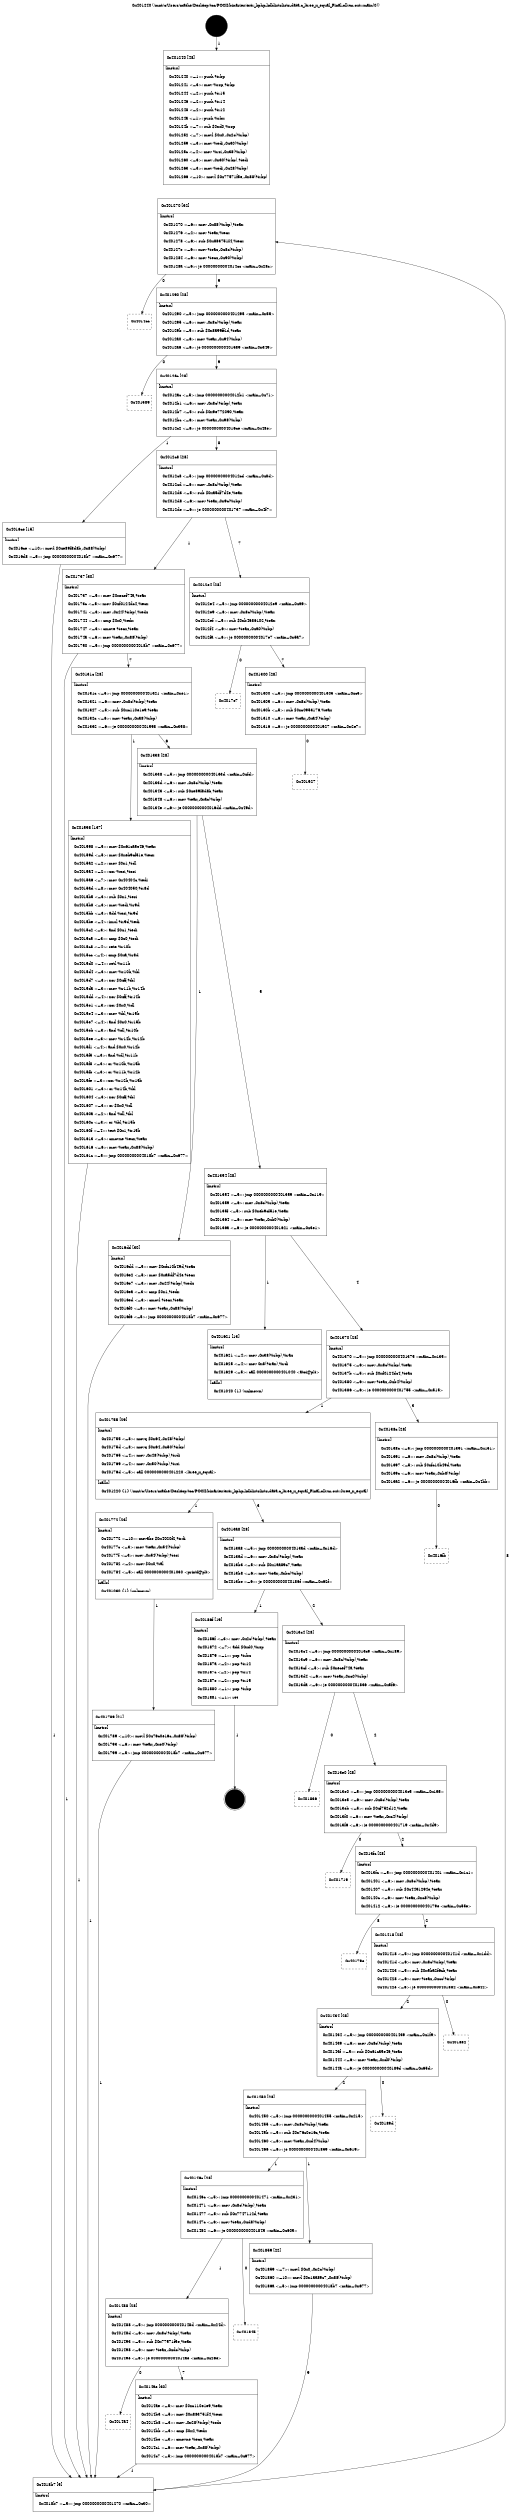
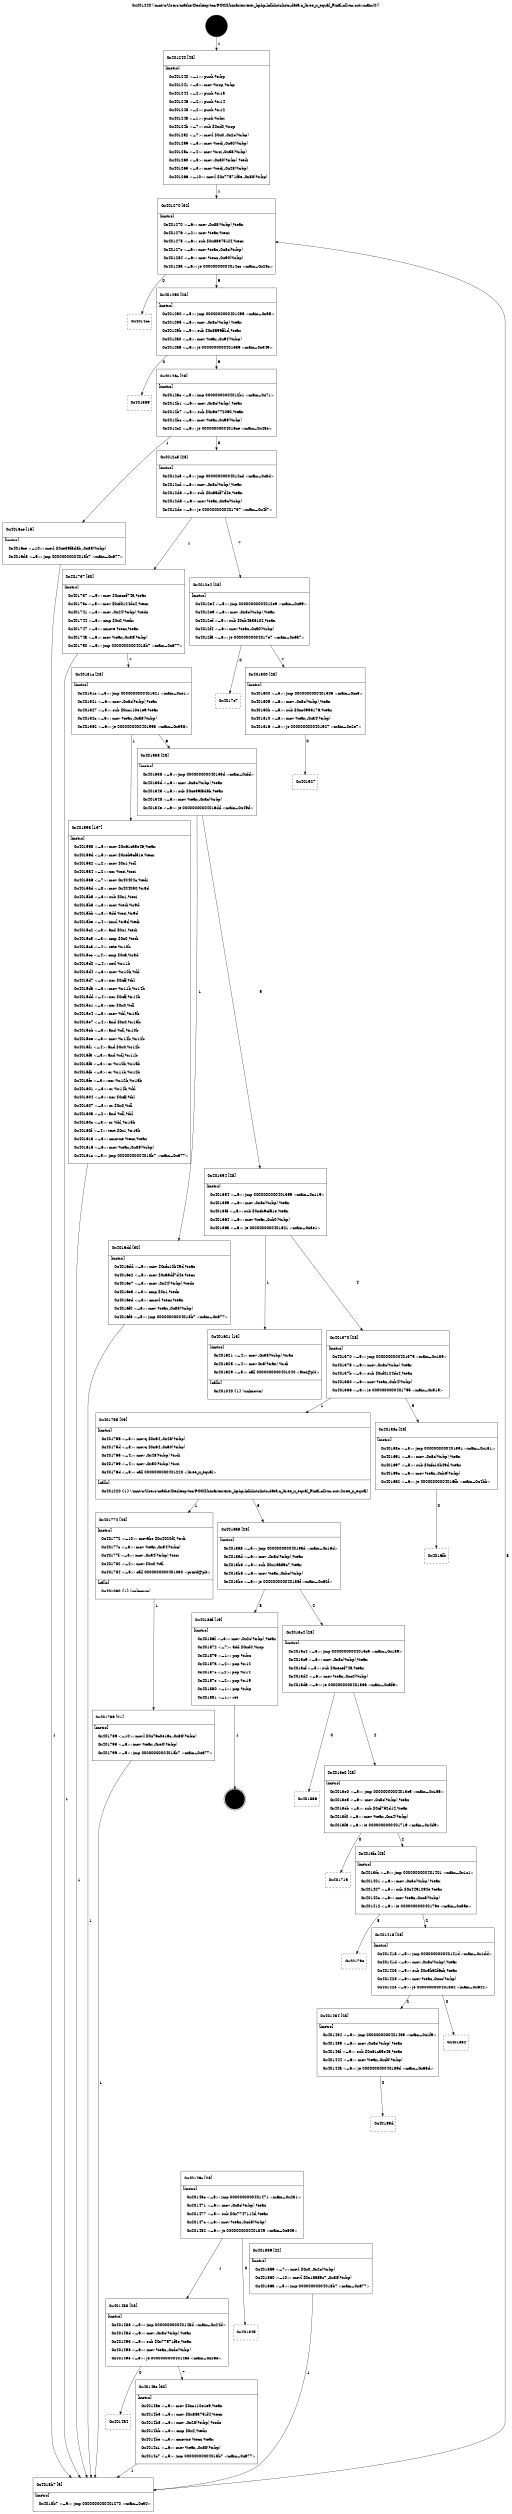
edge "0x401240 [48]" -> "0x401270 [32]": added, label "1"
edge "0x4013a8 [28]" -> "0x40186f [19]": label " 1" -> " 8"
node "0x401450 [28]": removed
edge "0x401859 [22]" -> "0x4018b7 [5]": label " 9" -> " 1"
